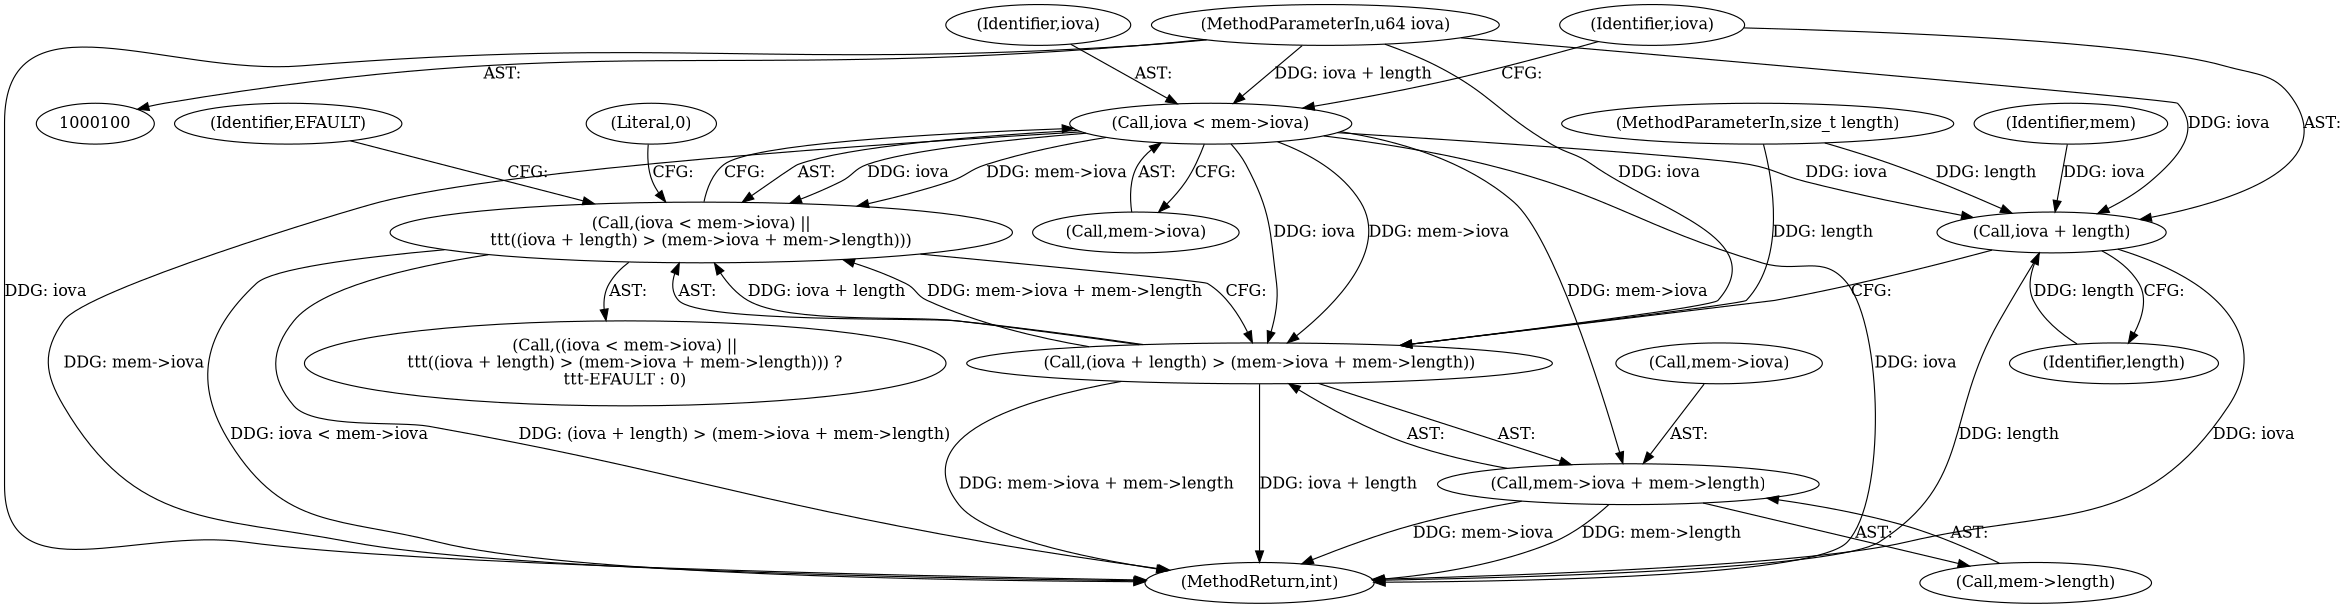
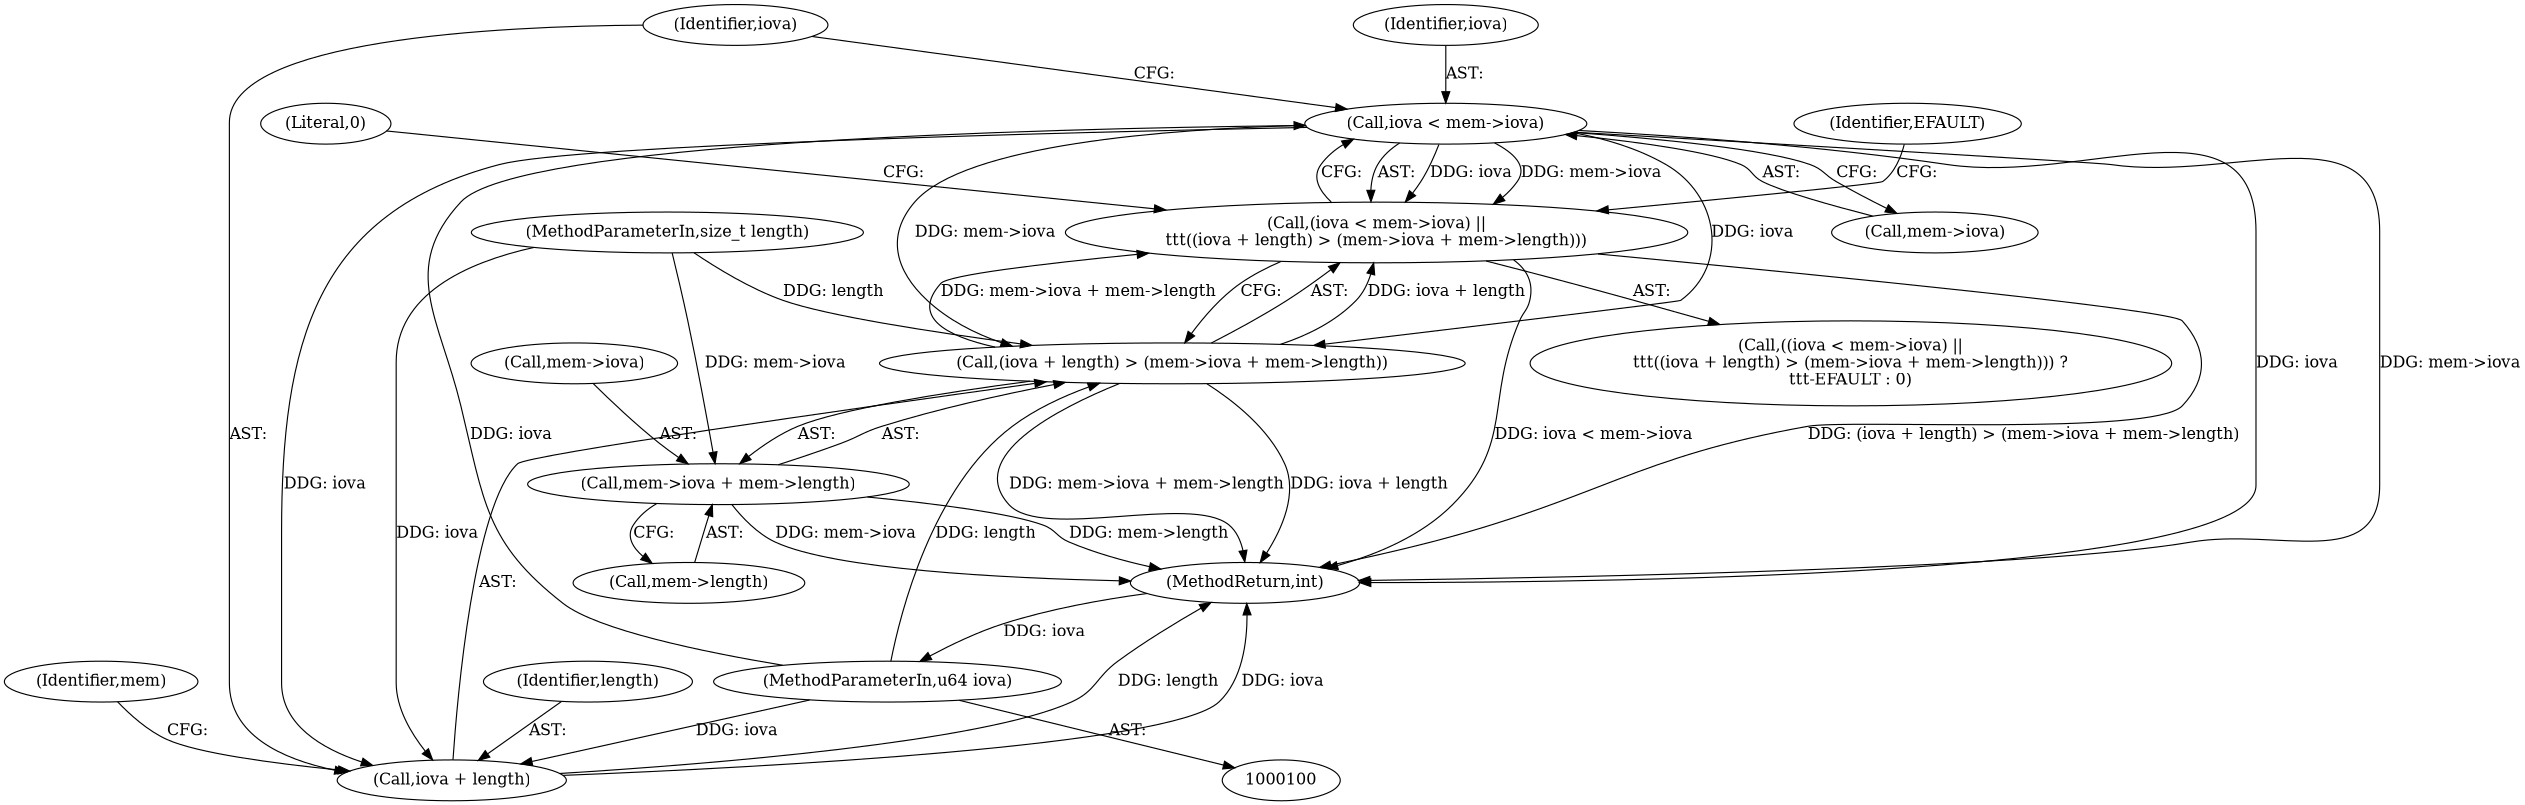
edge "(MethodParameterIn,u64 iova)" -> "(Call,iova < mem->iova)": label "DDG: iova + length" -> "DDG: iova"
edge "(MethodParameterIn,u64 iova)" -> "(Call,(iova + length) > (mem->iova + mem->length))": label "DDG: iova" -> "DDG: length"
edge "(MethodParameterIn,size_t length)" -> "(Call,iova + length)": label "DDG: length" -> "DDG: iova"
edge "(Identifier,mem)" -> "(Call,iova + length)": label "DDG: iova" -> "CFG: "
edge "(Call,iova < mem->iova)" -> "(Call,mem->iova + mem->length)": now "(MethodParameterIn,size_t length)" -> "(Call,mem->iova + mem->length)"
edge "(MethodParameterIn,u64 iova)" -> "(MethodReturn,int)": reversed
edge "(Call,iova + length)" -> "(Identifier,length)": removed, label "CFG:"
edge "(Call,iova + length)" -> "(Call,(iova + length) > (mem->iova + mem->length))": label "CFG: " -> "AST: "
edge "(Identifier,length)" -> "(Call,iova + length)": label "DDG: length" -> "AST: "
edge "(Call,mem->iova + mem->length)" -> "(Call,mem->length)": label "AST: " -> "CFG: "
